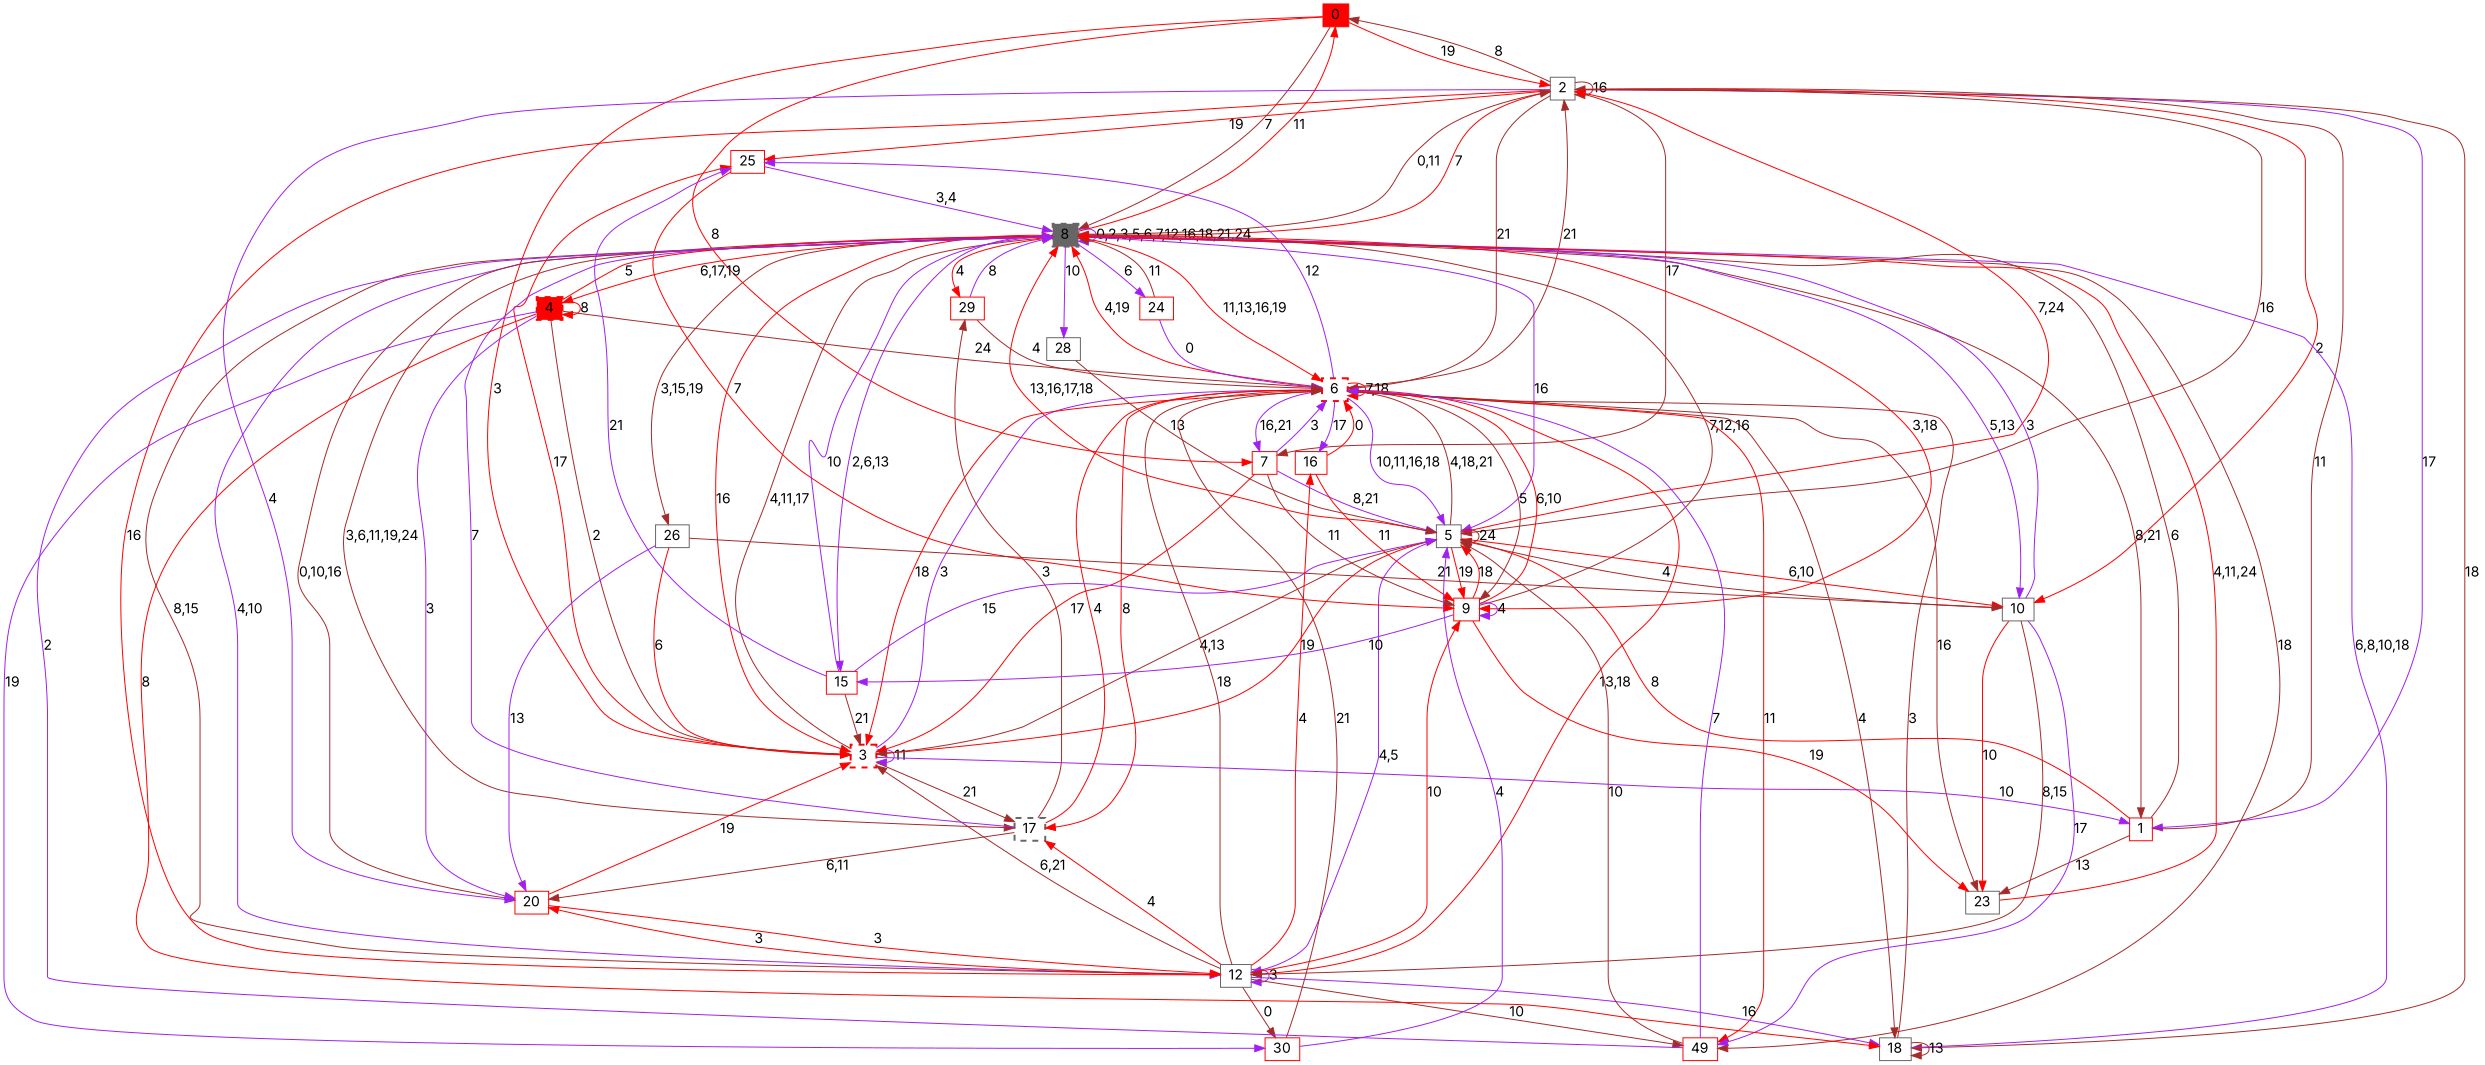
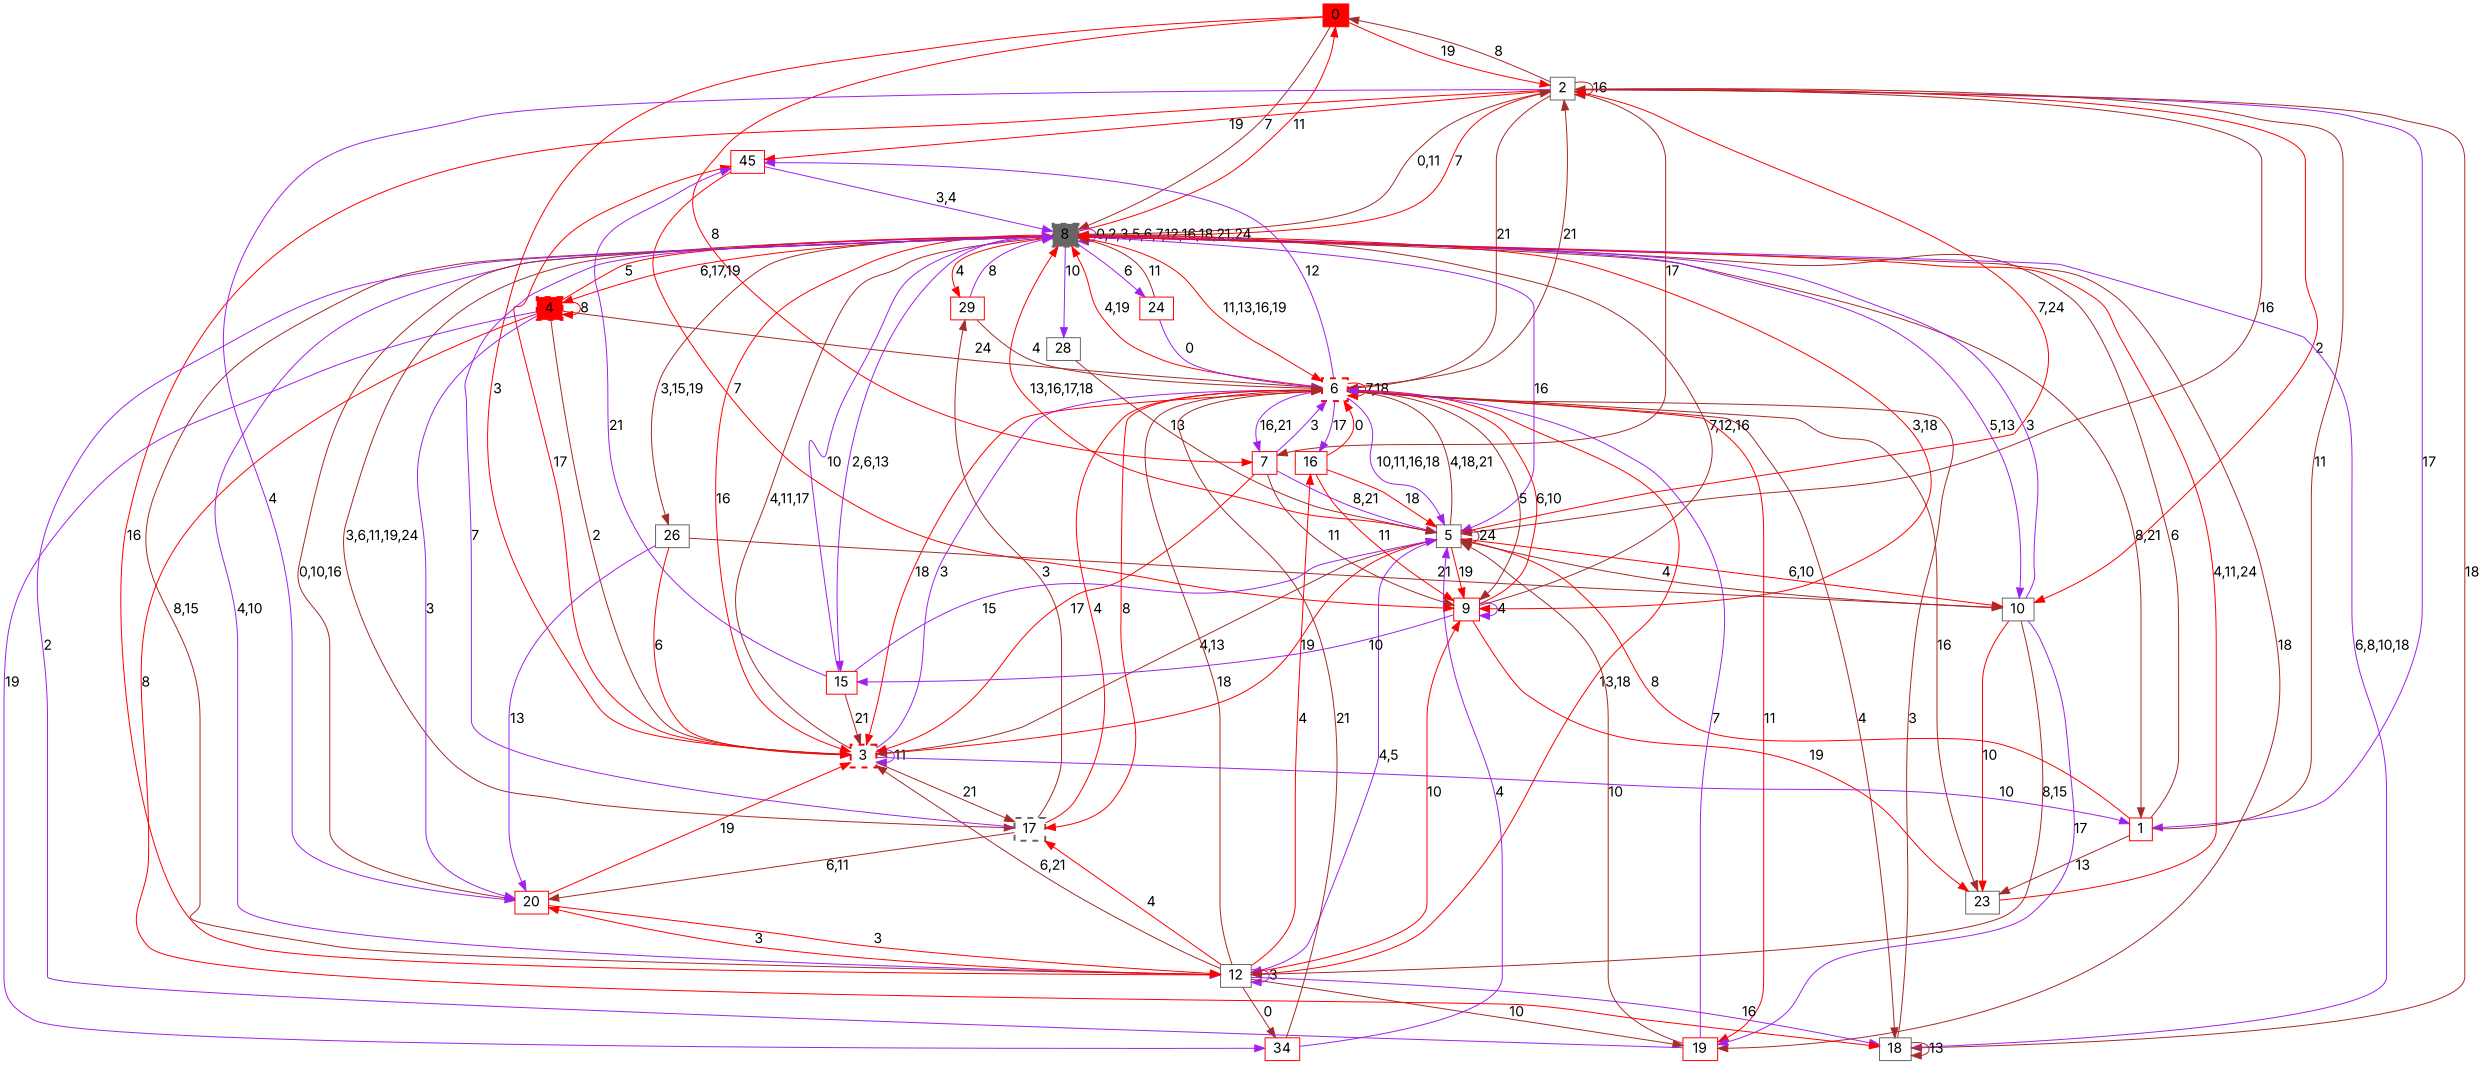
node "25": label "25" -> "45"
edge "9" -> "5": now "16" -> "5"
node "30": label "30" -> "34"
node "49": label "49" -> "19"
